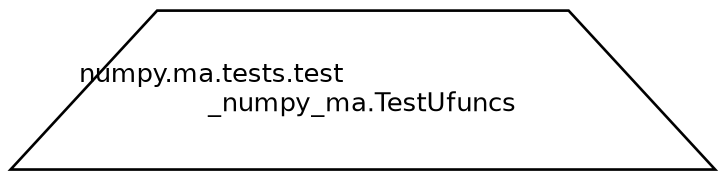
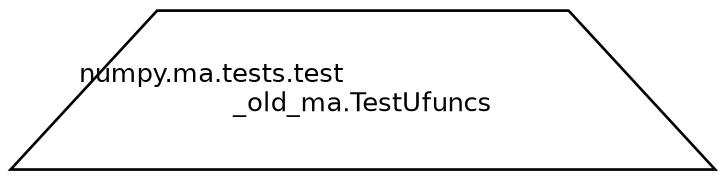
node "numpy.ma.tests.test _numpy_ma.TestUfuncs": label "numpy.ma.tests.test _numpy_ma.TestUfuncs" -> "numpy.ma.tests.test _old_ma.TestUfuncs"
